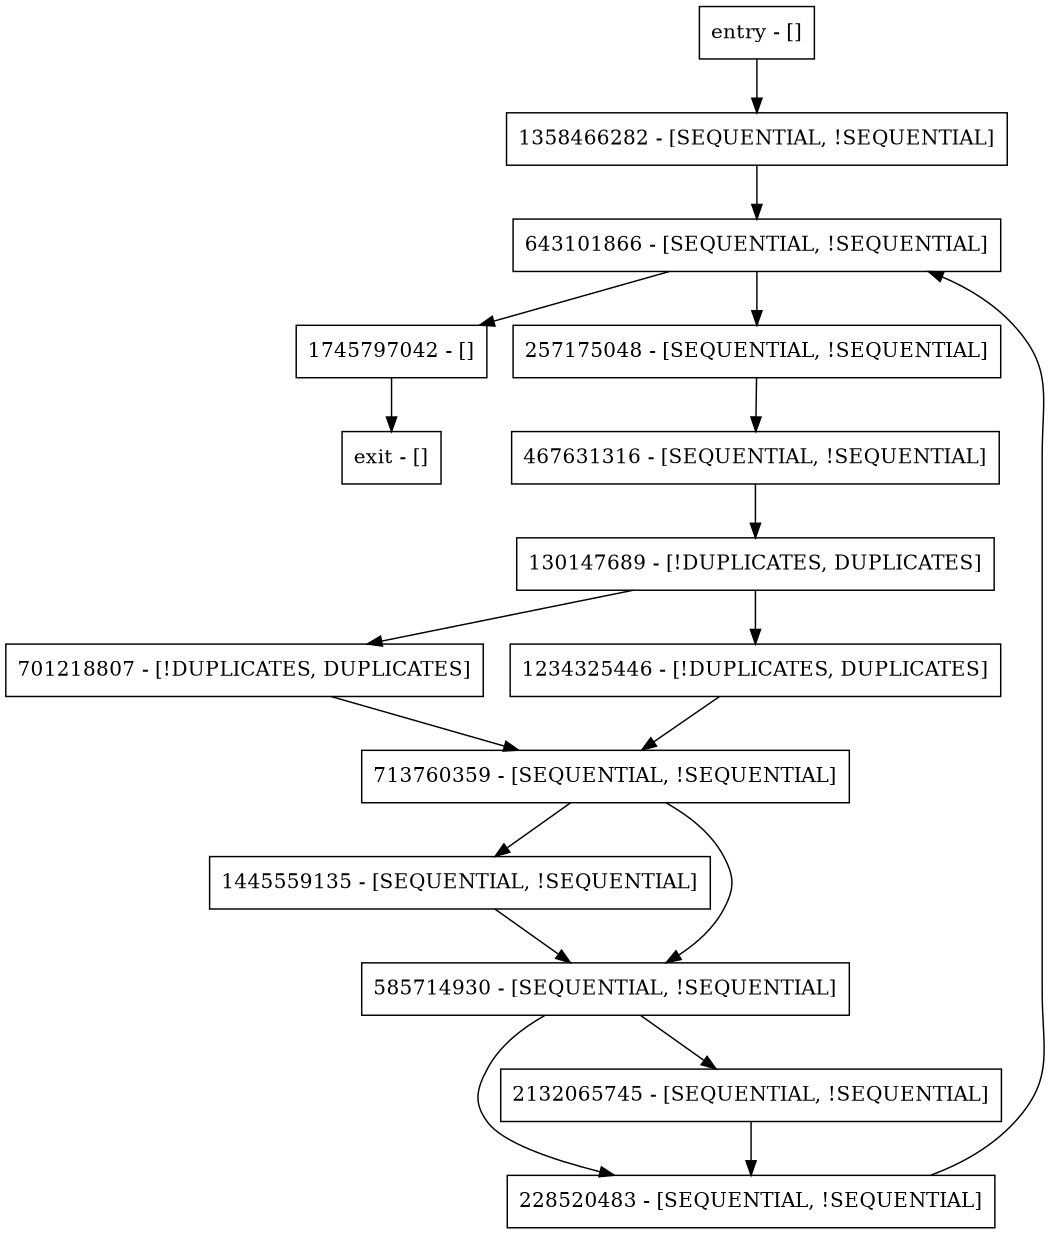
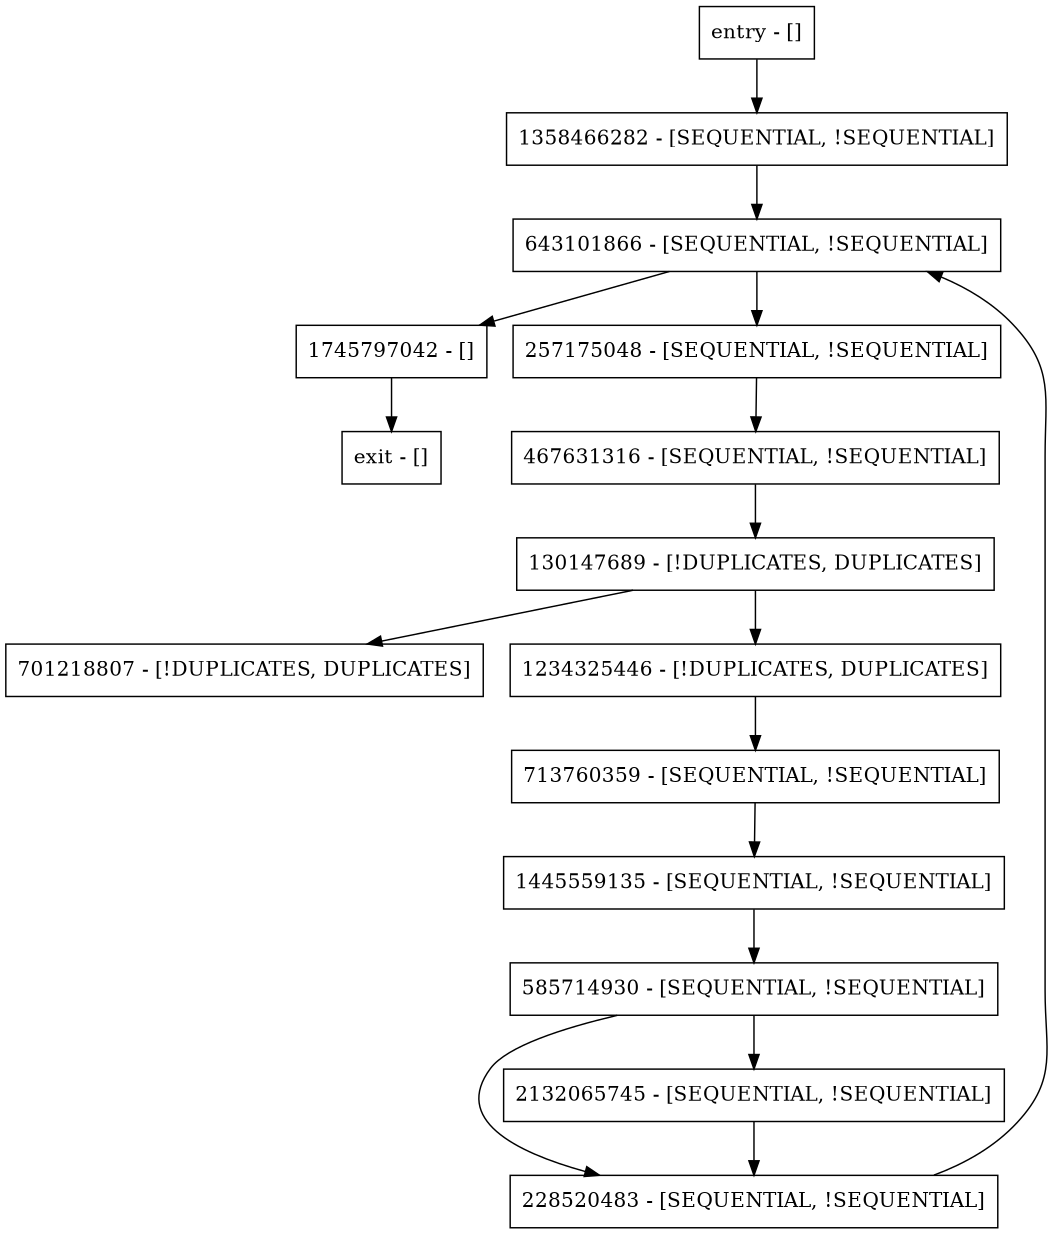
edge "701218807 - [!DUPLICATES, DUPLICATES]" -> "713760359 - [SEQUENTIAL, !SEQUENTIAL]": removed
edge "713760359 - [SEQUENTIAL, !SEQUENTIAL]" -> "585714930 - [SEQUENTIAL, !SEQUENTIAL]": removed
